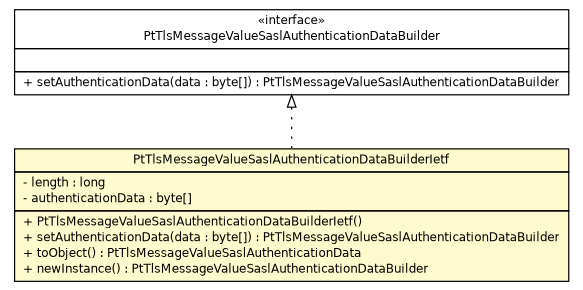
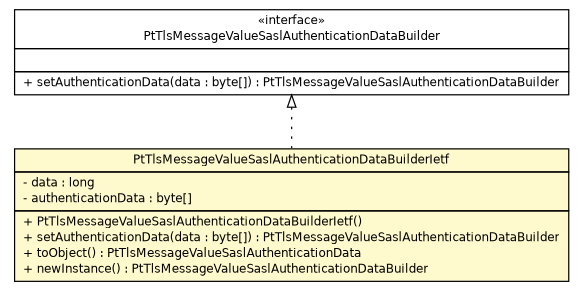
node "PtTlsMessageValueSaslAuthenticationDataBuilderIetf": text "- length : long" -> "- data : long"
